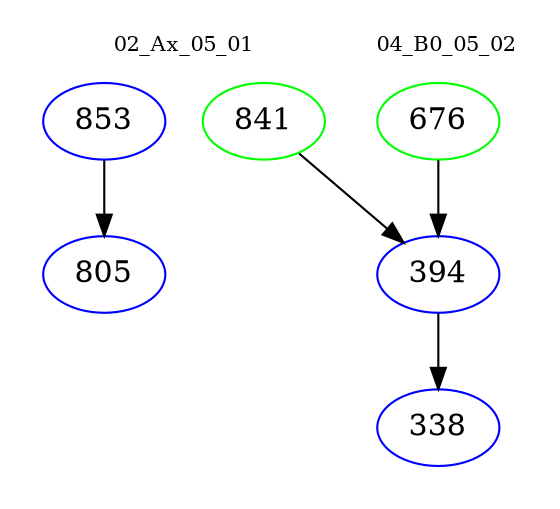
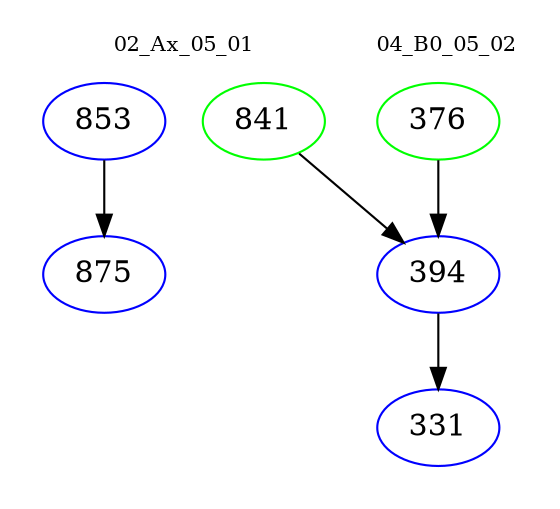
node "676": label "676" -> "376"
node "805": label "805" -> "875"
node "338": label "338" -> "331"
